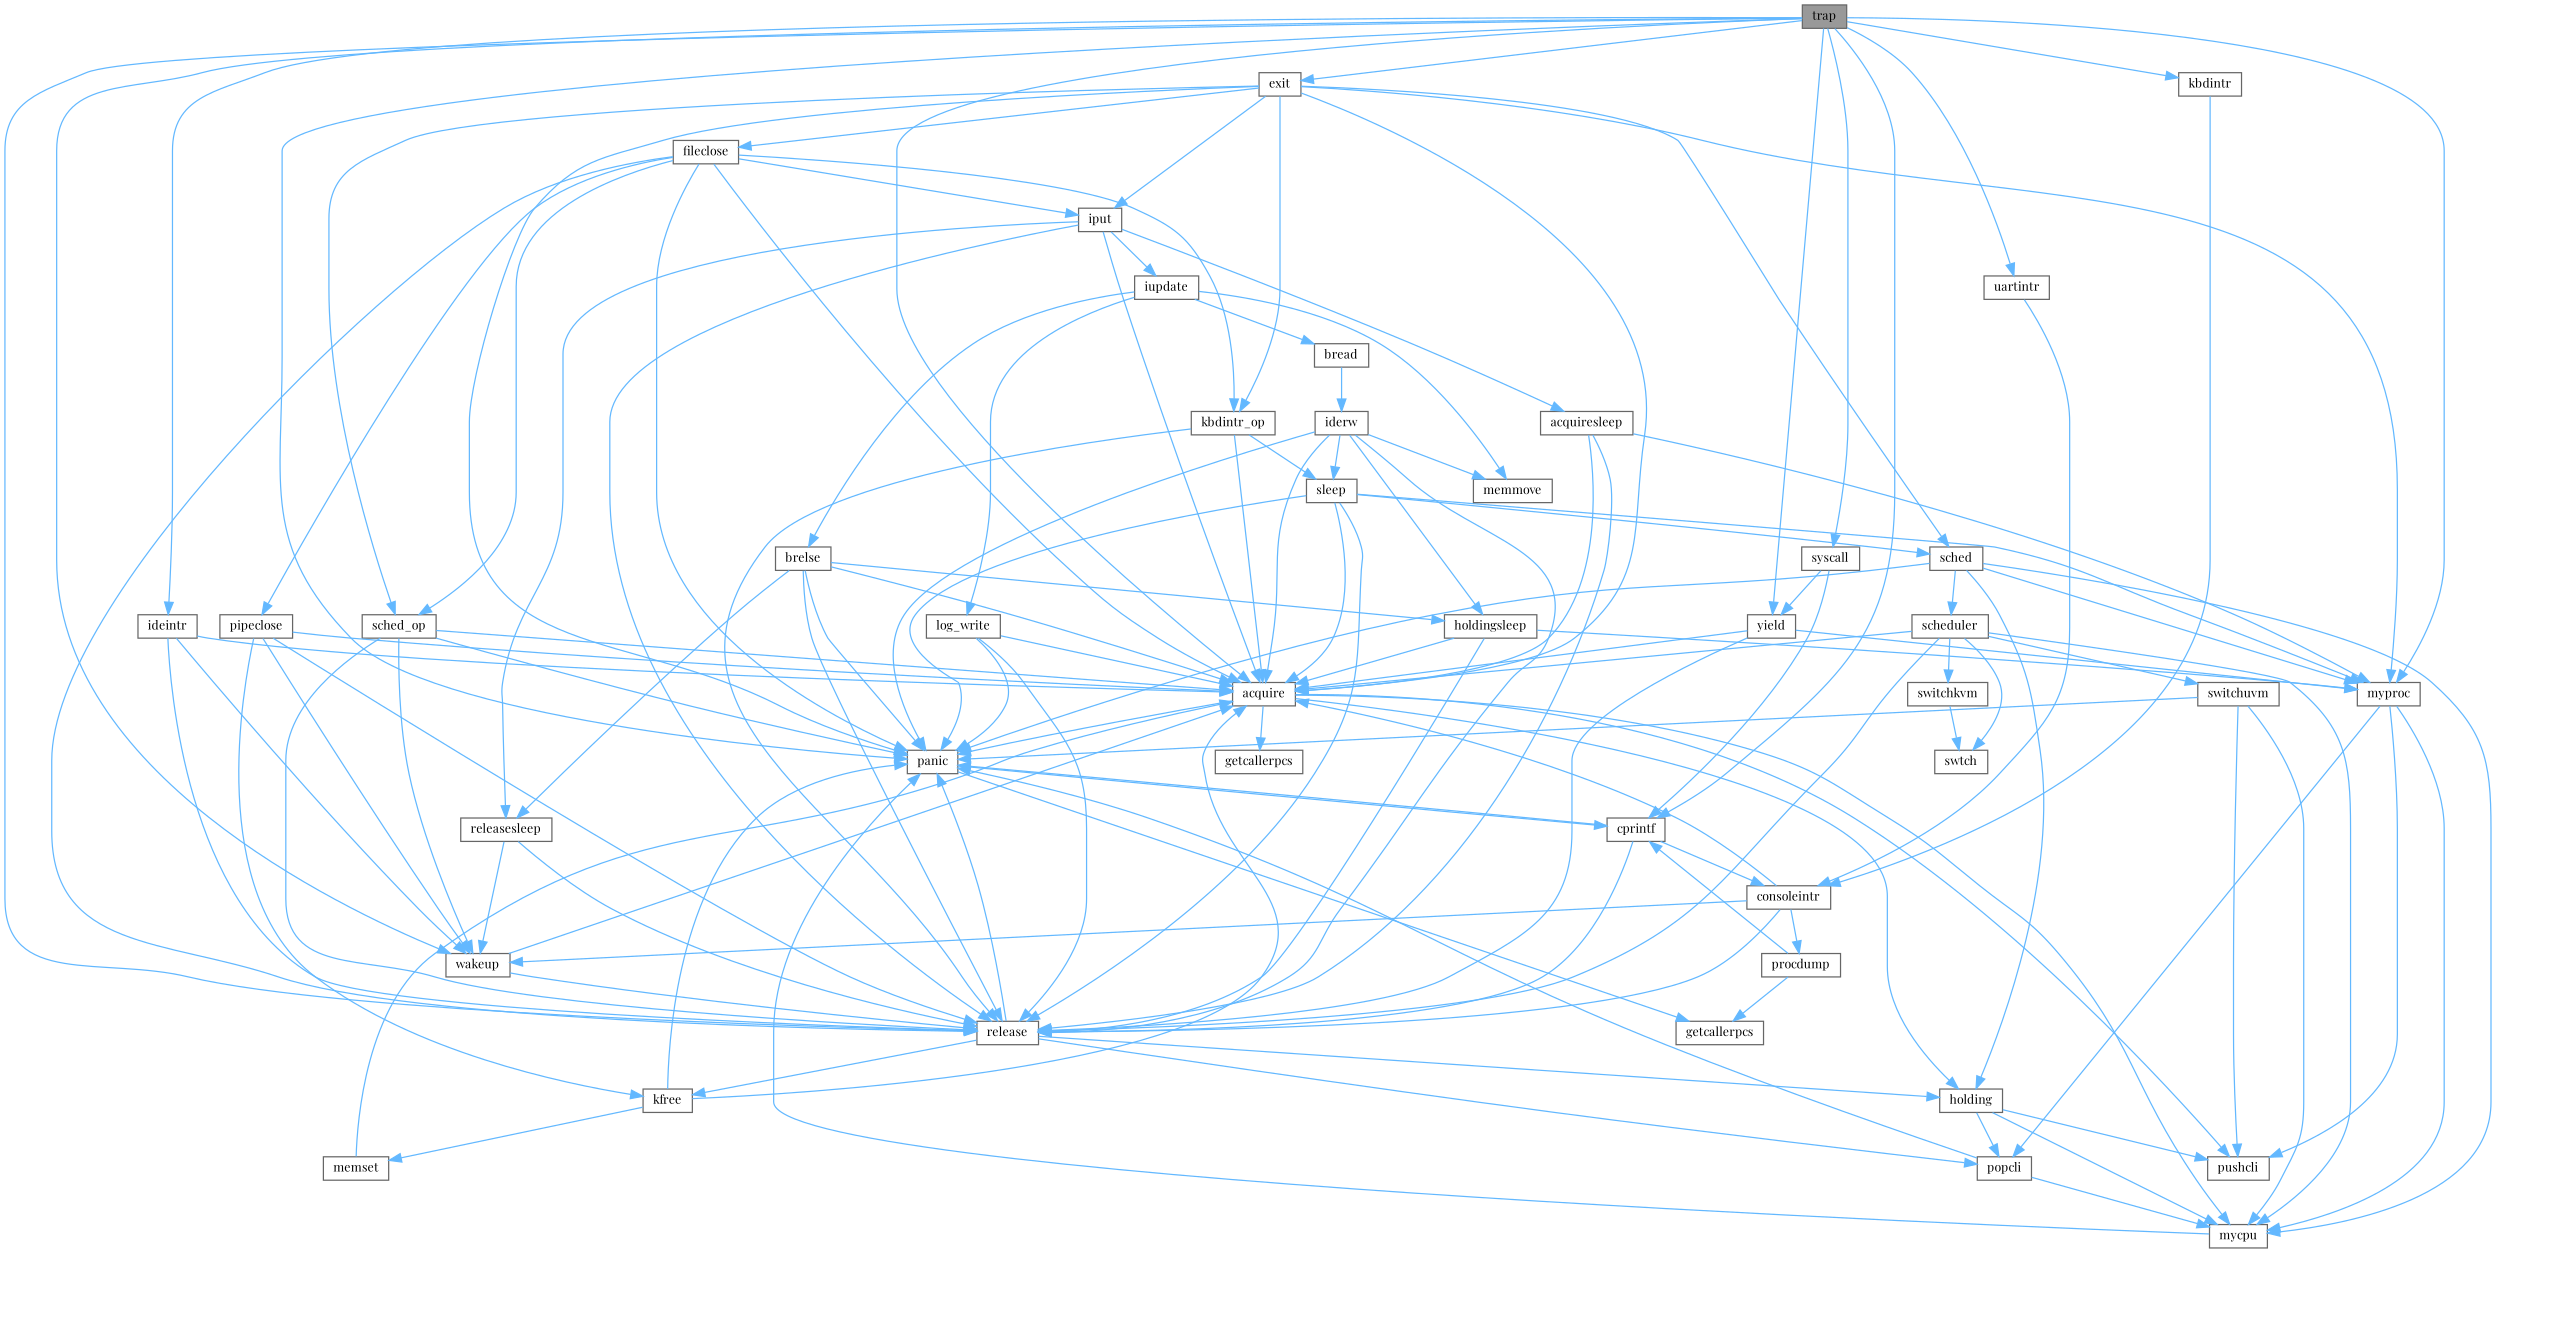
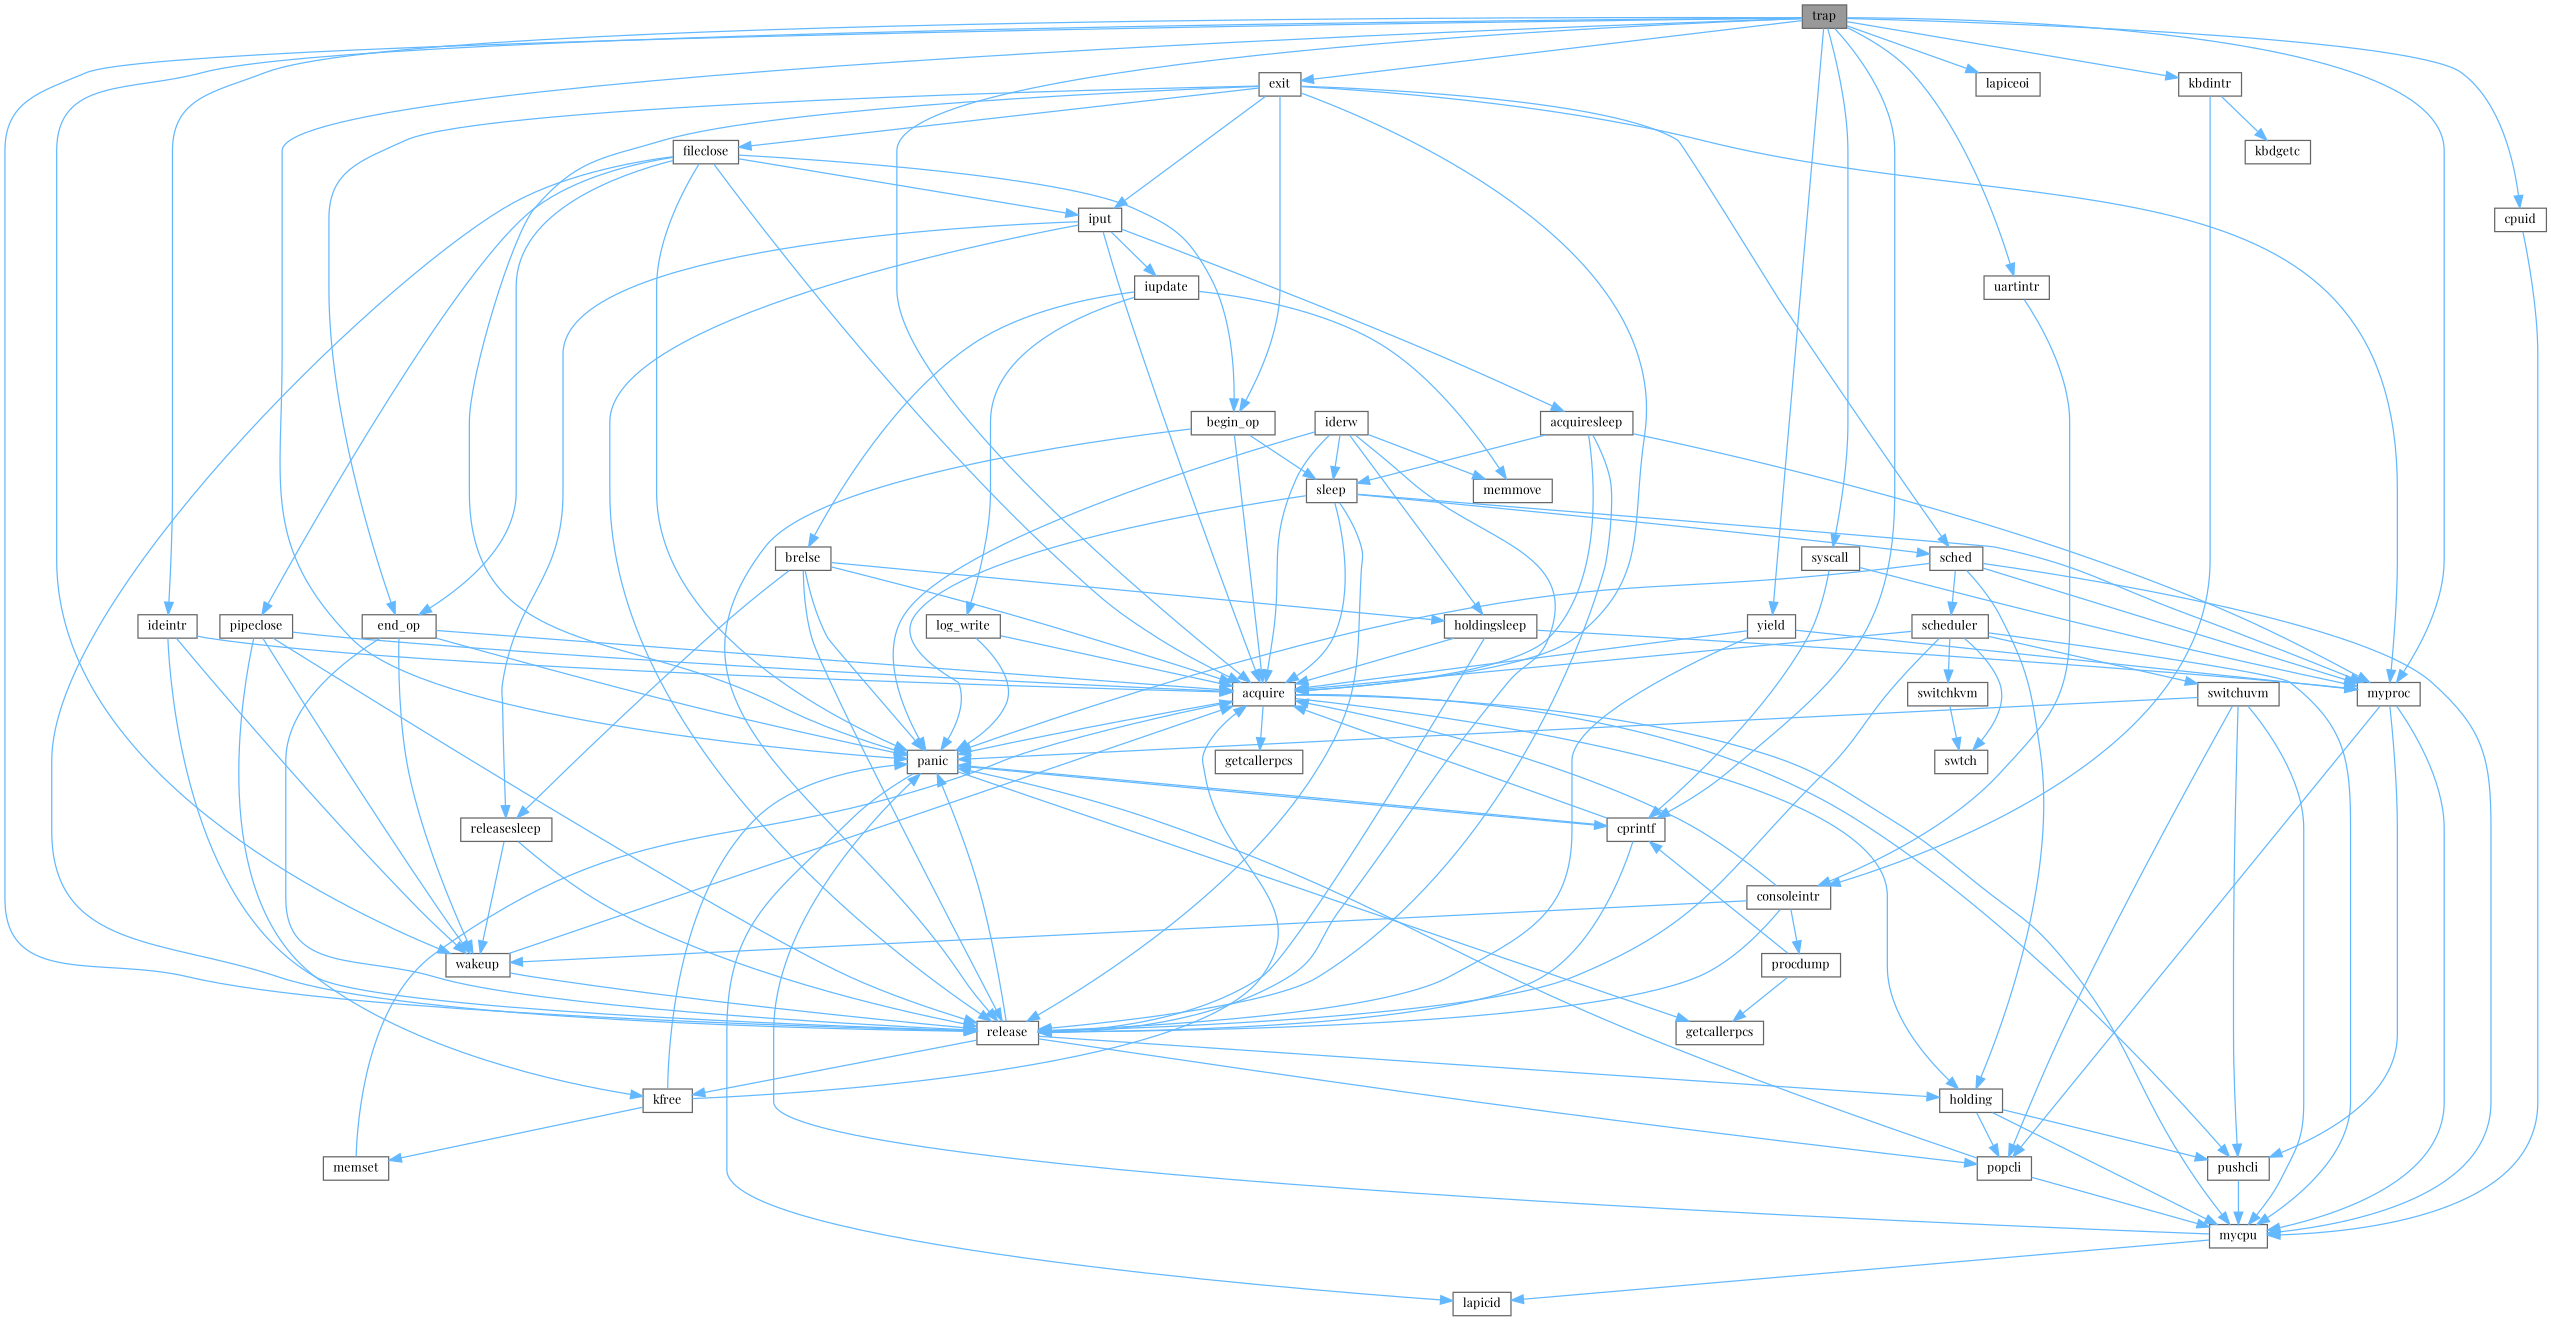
node "lapiceoi": added
node "kbdgetc": added
node "cpuid": added
node "bread": removed
node "kbdintr_op": label "kbdintr_op" -> "begin_op"
edge "acquiresleep" -> "sleep": added
edge "syscall" -> "yield": now "syscall" -> "myproc"
node "sched_op": label "sched_op" -> "end_op"
edge "log_write" -> "release": removed
edge "cprintf" -> "consoleintr": now "cprintf" -> "acquire"
edge "switchuvm" -> "popcli": added
edge "pushcli" -> "mycpu": added
node "lapicid": added
